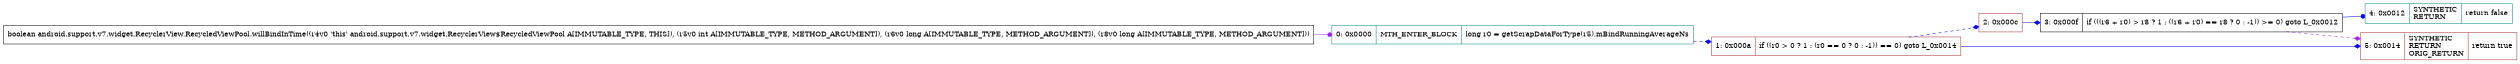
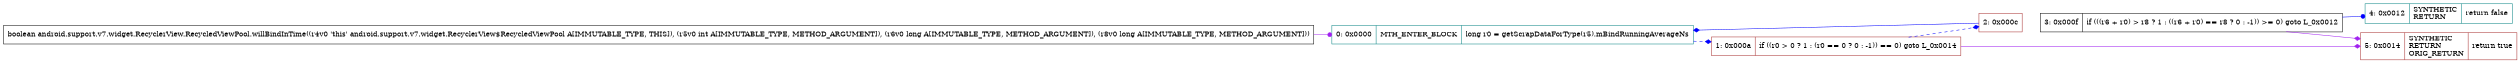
edge "2: 0x000c" -> "3: 0x000f": now "2: 0x000c" -> "0: 0x0000"
edge "3: 0x000f" -> "5: 0x0014": style dashed -> solid
edge "1: 0x000a" -> "5: 0x0014": color blue -> purple
